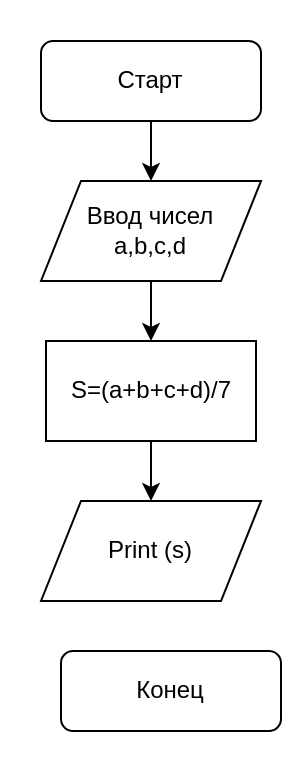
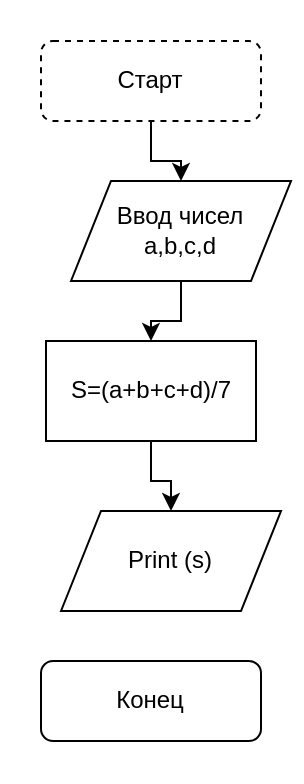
node "Старт": style solid -> dashed
node "Ввод чисел a,b,c,d": moved (151, 231) -> (181, 231)
node "Print (s)": moved (151, 551) -> (171, 561)
node "Конец": moved (171, 691) -> (151, 701)
